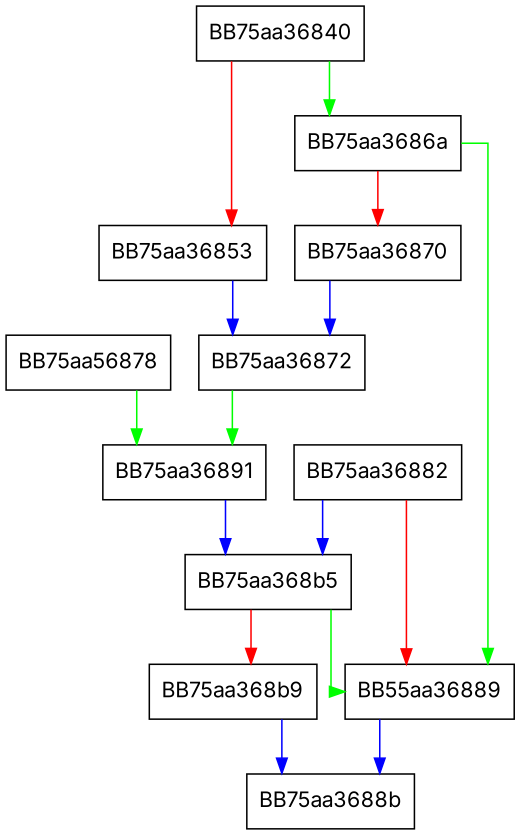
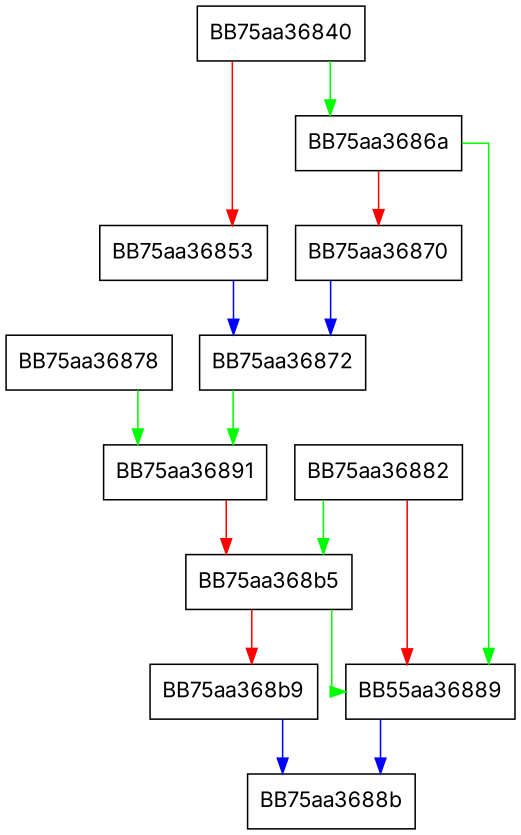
node "BB75aa56878": label "BB75aa56878" -> "BB75aa36878"
edge "BB75aa36891" -> "BB75aa368b5": color blue -> red
edge "BB75aa36882" -> "BB75aa368b5": color blue -> green
